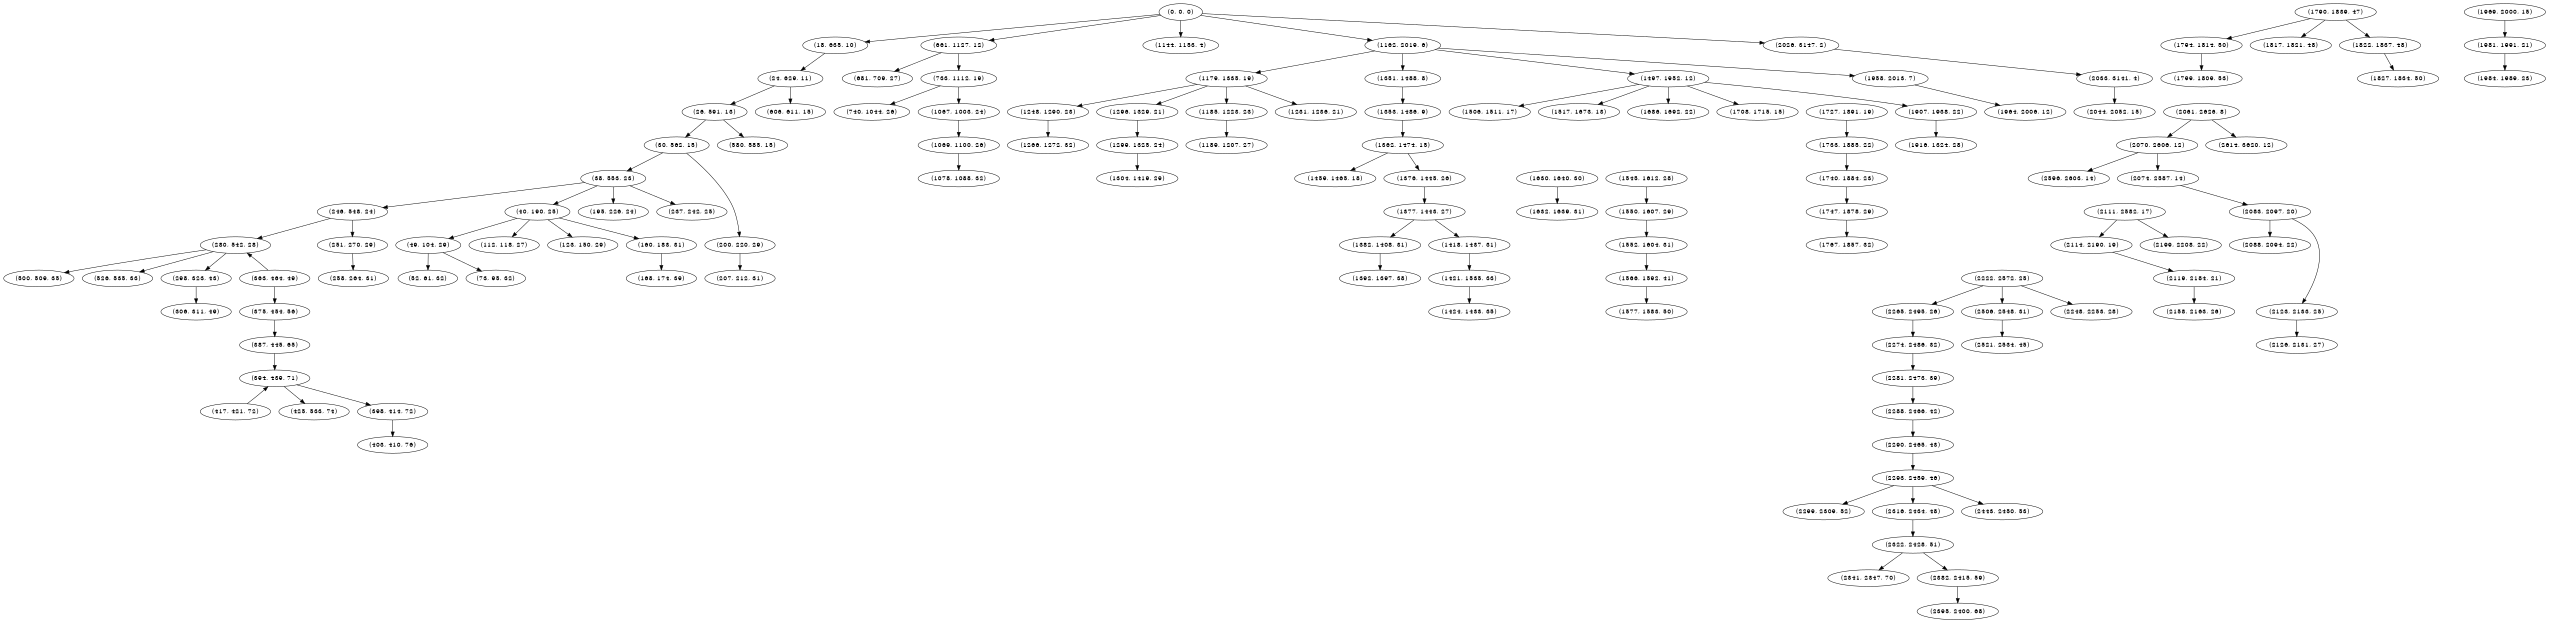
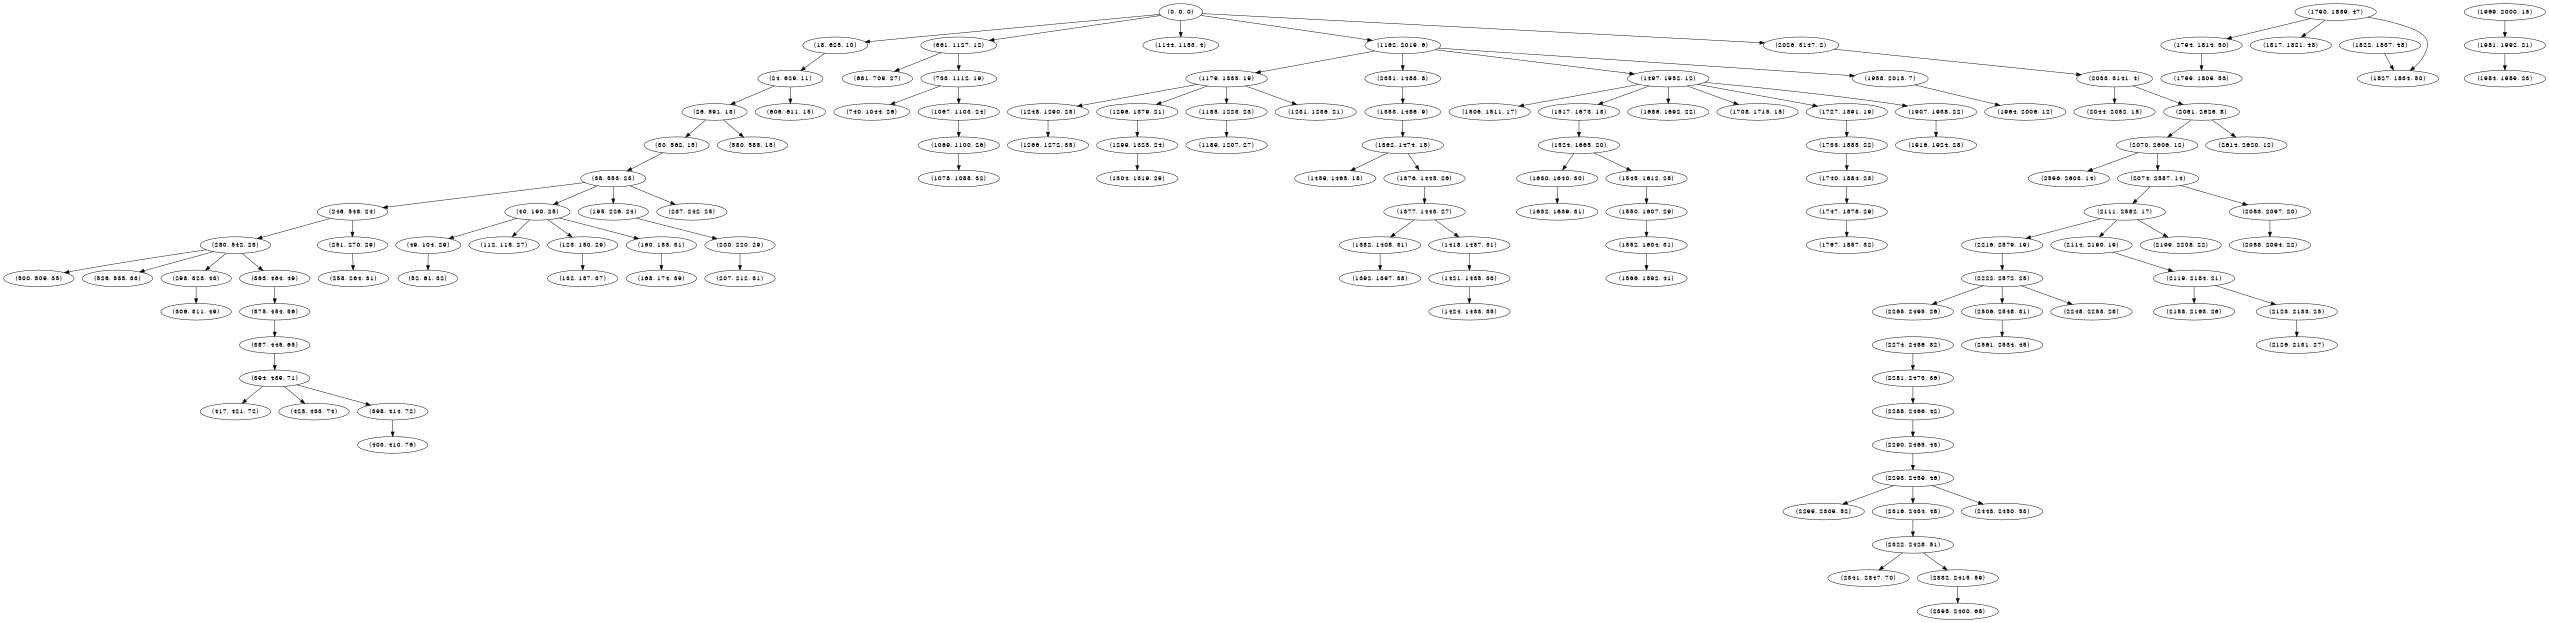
edge "(1790, 1839, 47)" -> "(1822, 1837, 48)": now "(1790, 1839, 47)" -> "(1827, 1834, 50)"
node "(18, 635, 10)": label "(18, 635, 10)" -> "(18, 625, 10)"
node "(1981, 1991, 21)": label "(1981, 1991, 21)" -> "(1981, 1992, 21)"
node "(1351, 1488, 8)": label "(1351, 1488, 8)" -> "(2351, 1488, 8)"
edge "(2033, 3141, 4)" -> "(2061, 2626, 8)": added
edge "(1497, 1952, 12)" -> "(1727, 1891, 19)": added
node "(1067, 1003, 24)": label "(1067, 1003, 24)" -> "(1067, 1103, 24)"
node "(1296, 1329, 21)": label "(1296, 1329, 21)" -> "(1296, 1379, 21)"
node "(1266, 1272, 32)": label "(1266, 1272, 32)" -> "(1266, 1272, 35)"
node "(1524, 1665, 20)": added
node "(1916, 1324, 28)": label "(1916, 1324, 28)" -> "(1916, 1924, 28)"
node "(2614, 3620, 12)": label "(2614, 3620, 12)" -> "(2614, 2620, 12)"
node "(1304, 1419, 29)": label "(1304, 1419, 29)" -> "(1304, 1319, 29)"
edge "(30, 562, 15)" -> "(200, 220, 29)": now "(195, 226, 24)" -> "(200, 220, 29)"
edge "(2074, 2587, 14)" -> "(2111, 2582, 17)": added
node "(2216, 2579, 19)": added
edge "(2083, 2097, 20)" -> "(2123, 2133, 25)": now "(2119, 2184, 21)" -> "(2123, 2133, 25)"
edge "(363, 464, 49)" -> "(280, 542, 28)": reversed
node "(73, 95, 32)": removed
node "(132, 137, 37)": added
node "(1421, 1535, 33)": label "(1421, 1535, 33)" -> "(1421, 1435, 33)"
node "(1577, 1583, 50)": removed
edge "(2265, 2495, 26)" -> "(2274, 2486, 32)": removed
node "(2521, 2534, 45)": label "(2521, 2534, 45)" -> "(2561, 2534, 45)"
node "(2281, 2473, 39)": label "(2281, 2473, 39)" -> "(2281, 2473, 36)"
edge "(417, 421, 72)" -> "(394, 439, 71)": reversed
node "(425, 533, 74)": label "(425, 533, 74)" -> "(425, 433, 74)"
